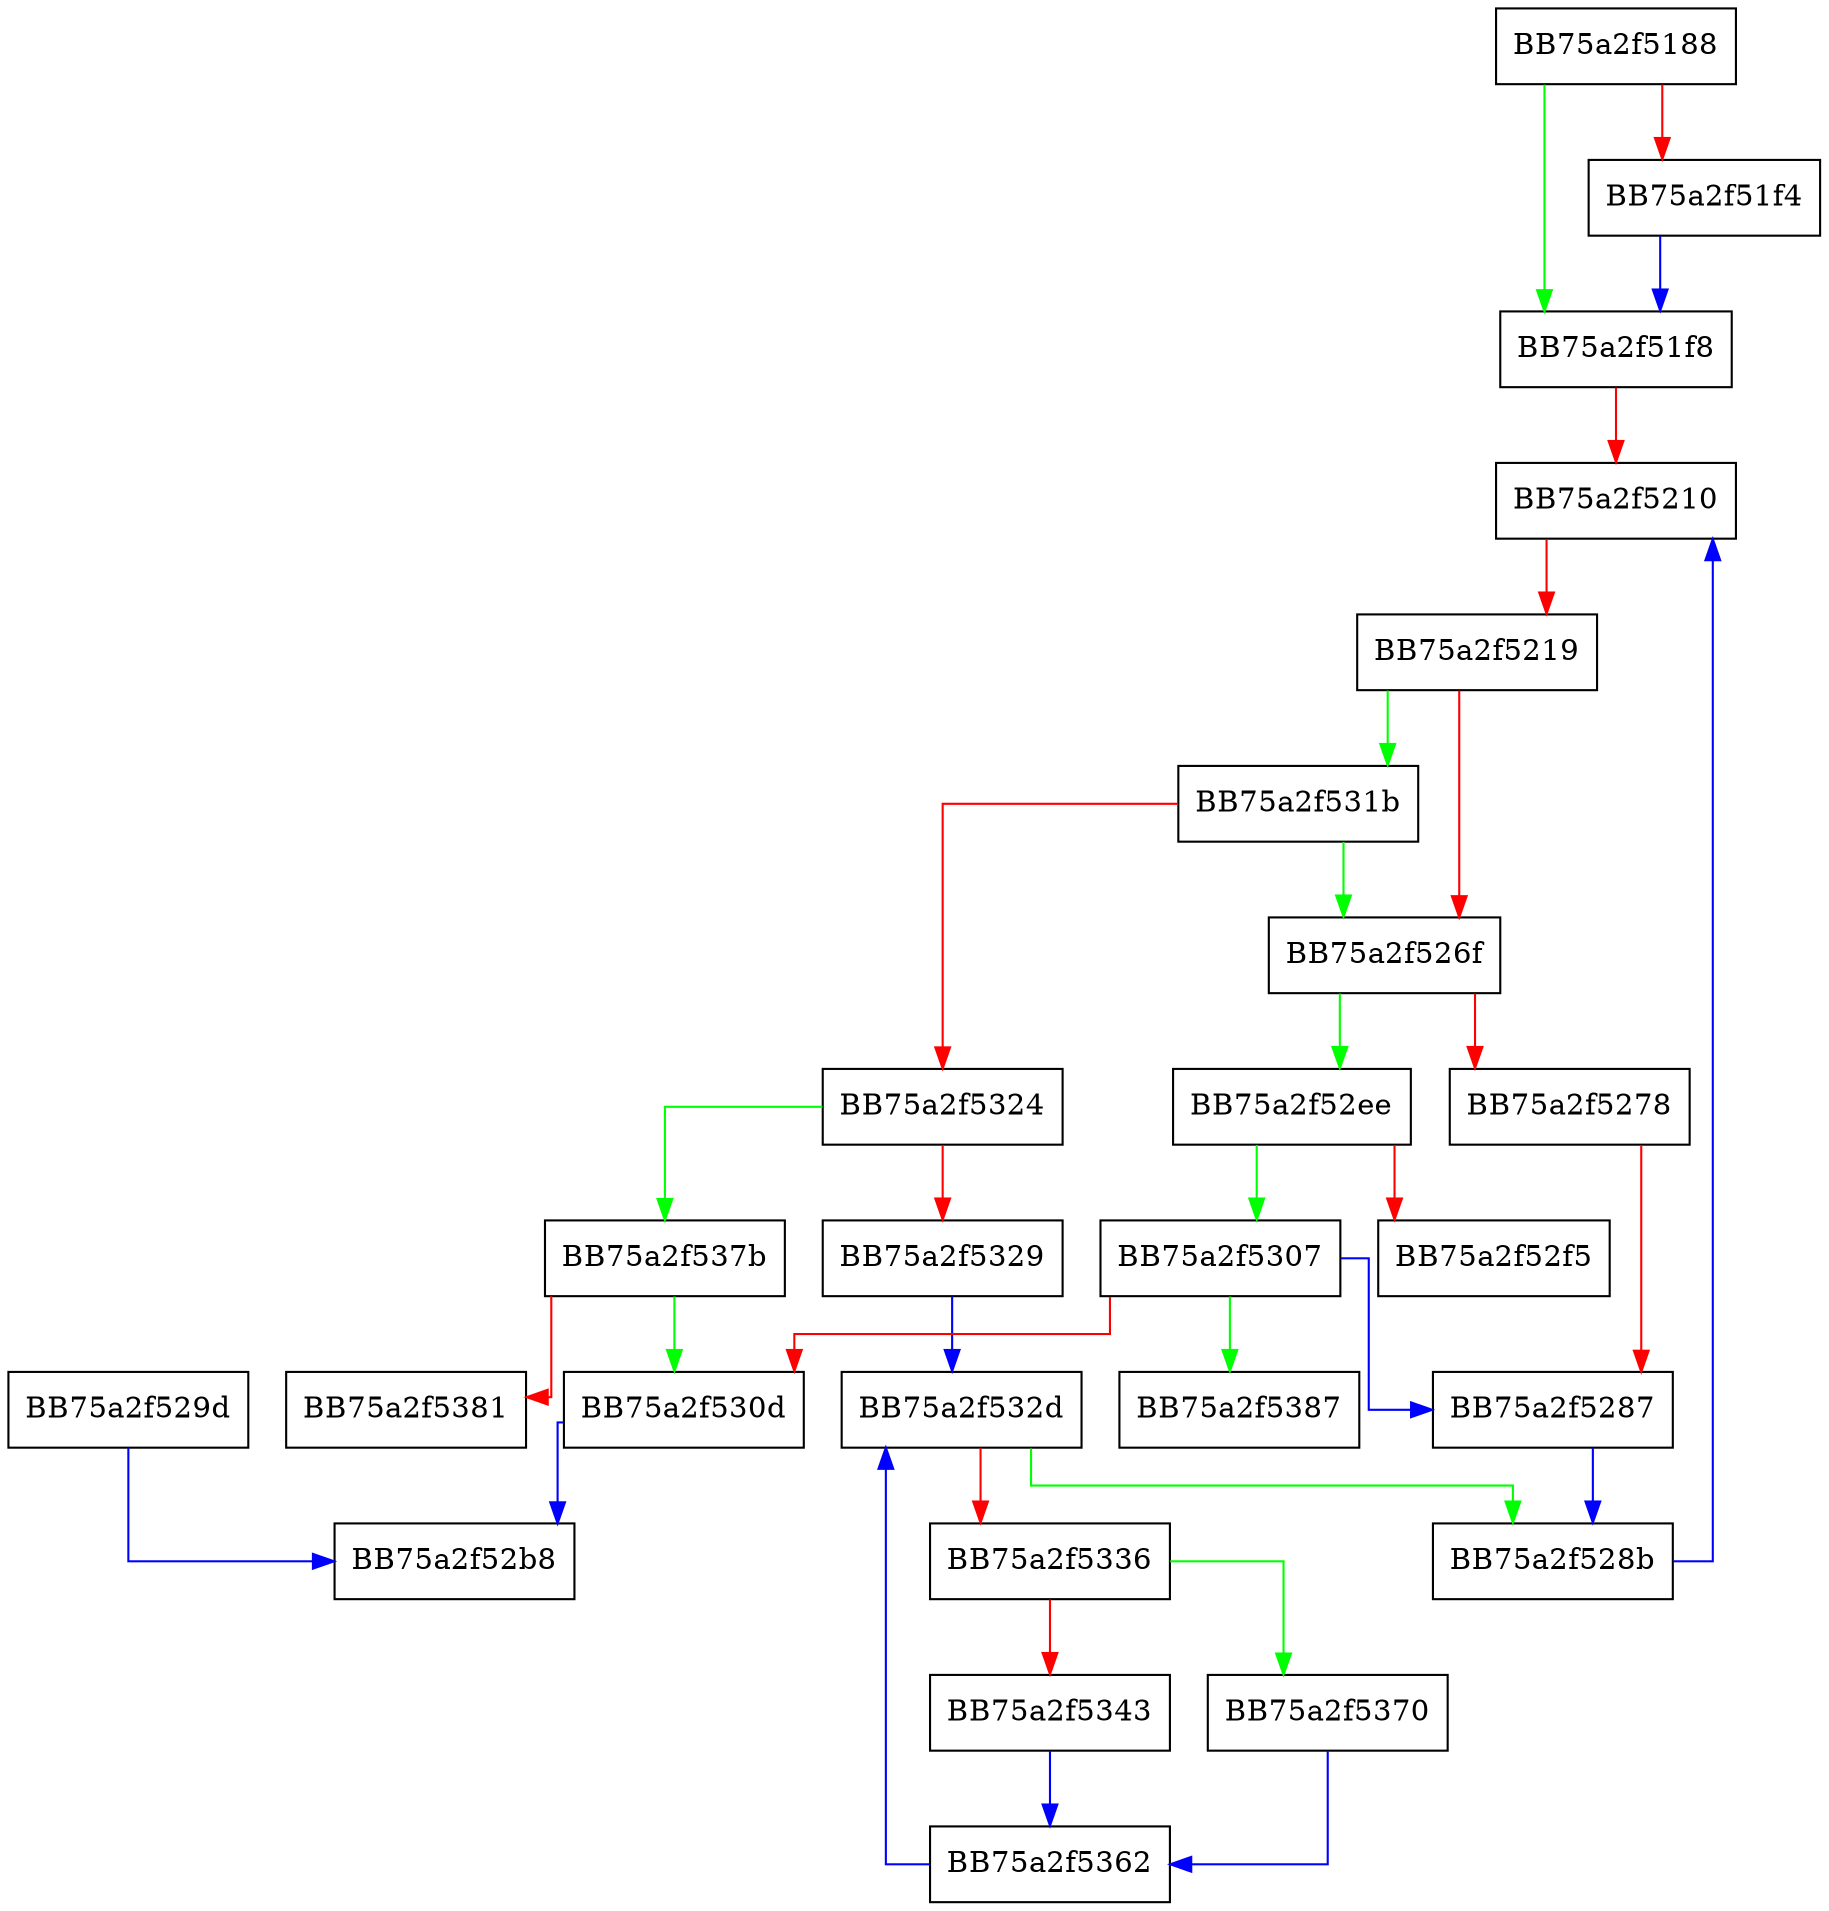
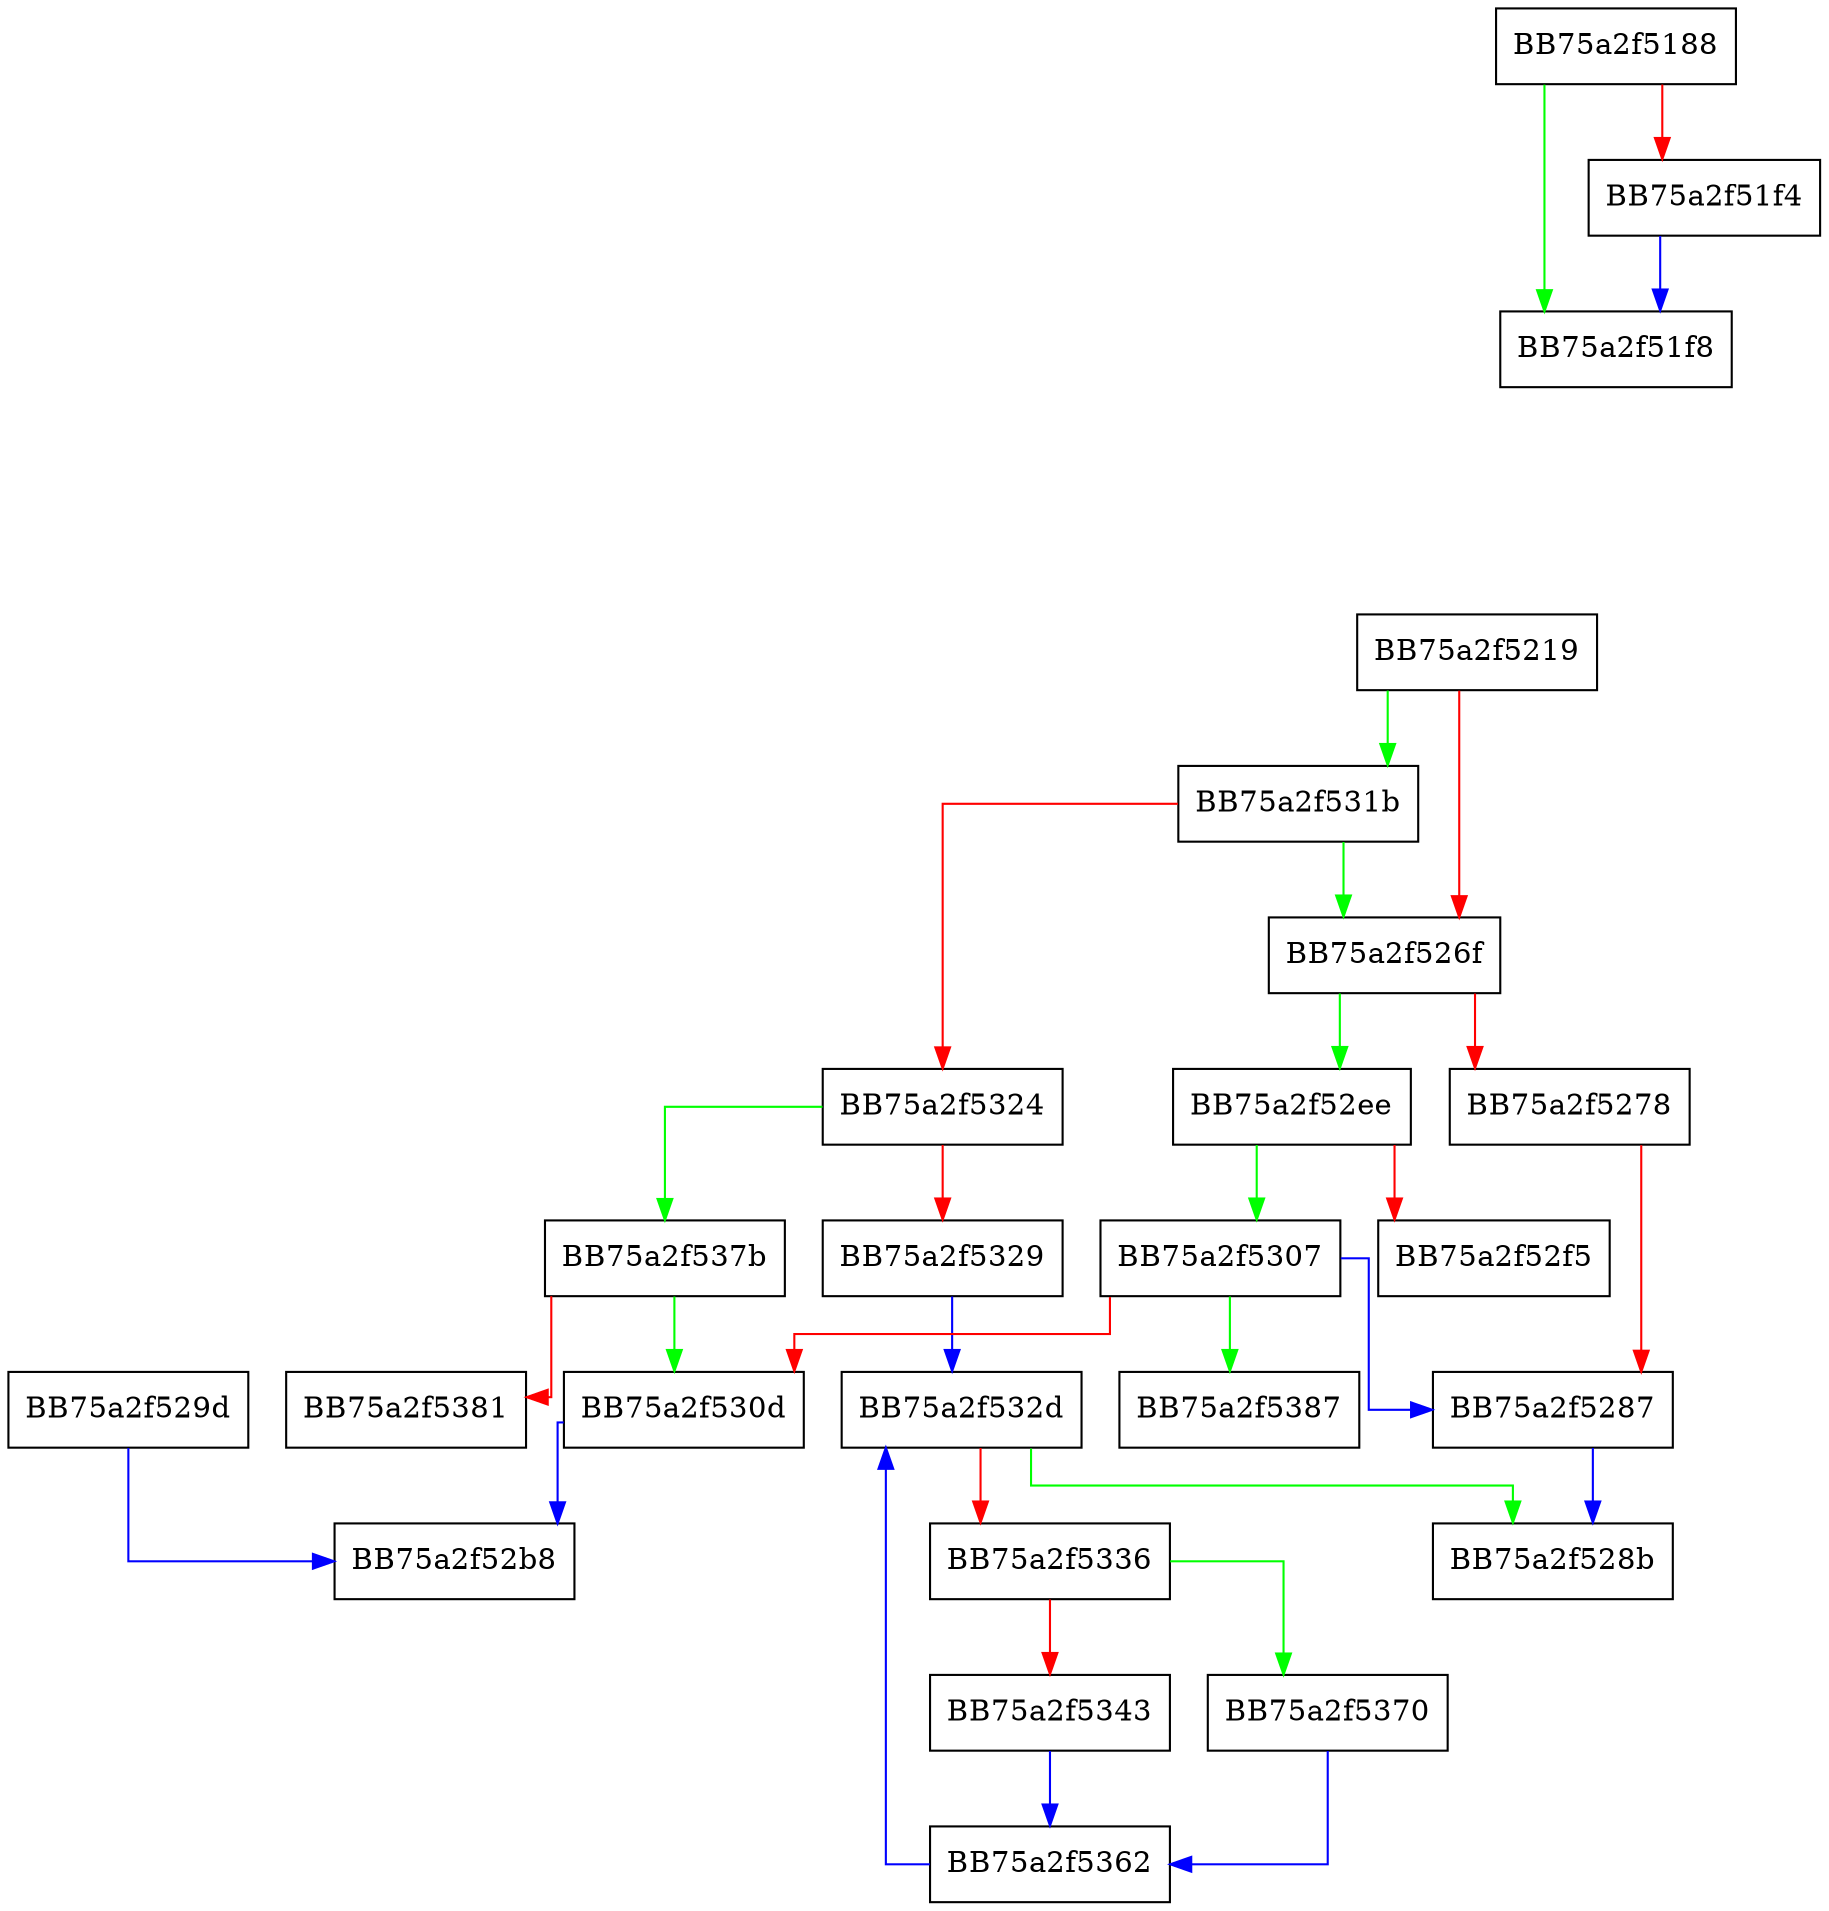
node "BB75a2f5210": removed
